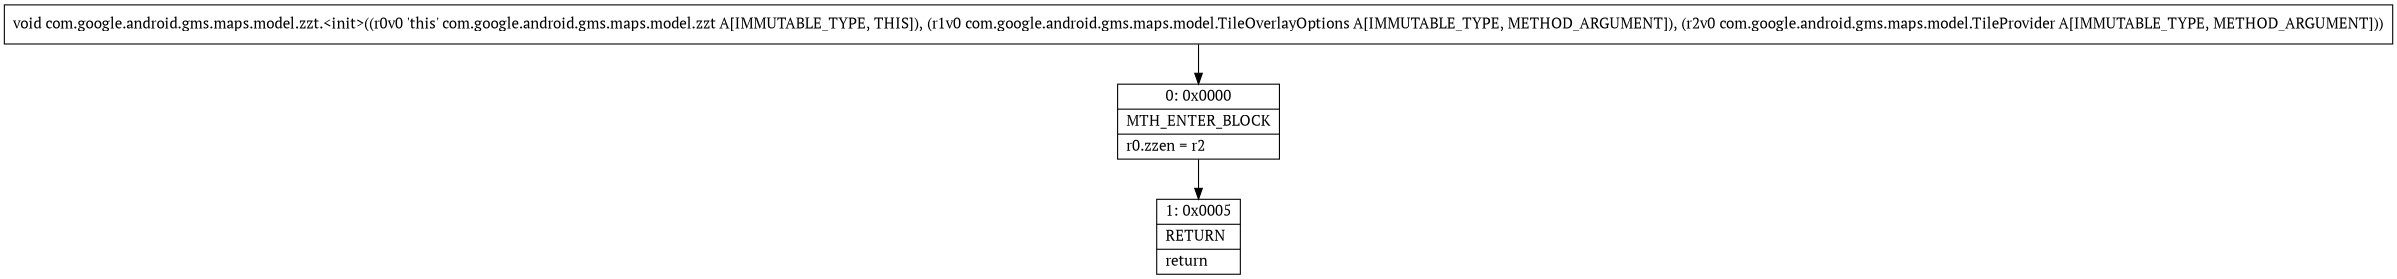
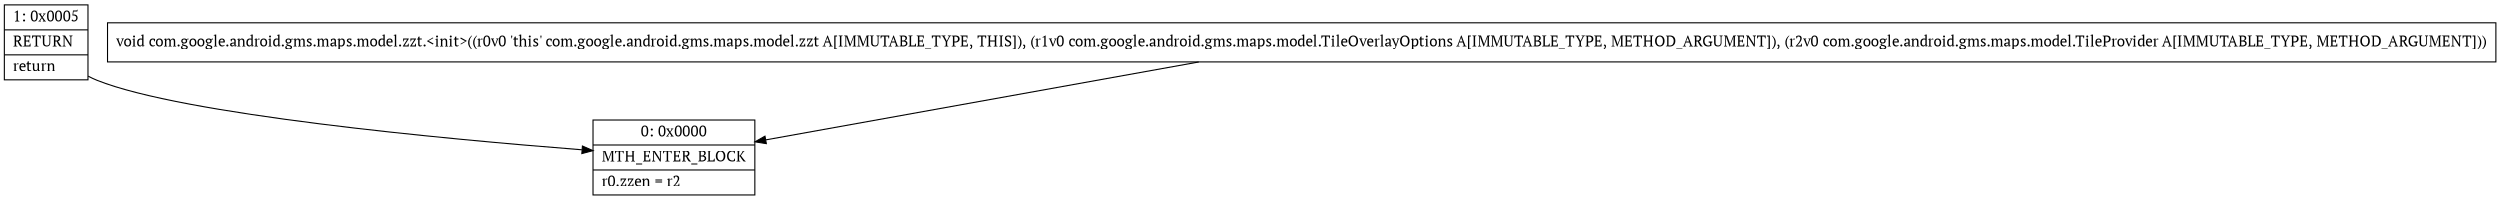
edge "0: 0x0000" -> "1: 0x0005": reversed
